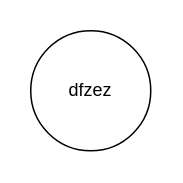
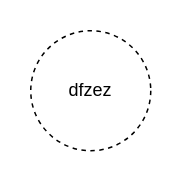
node "dfzez": style solid -> dashed
